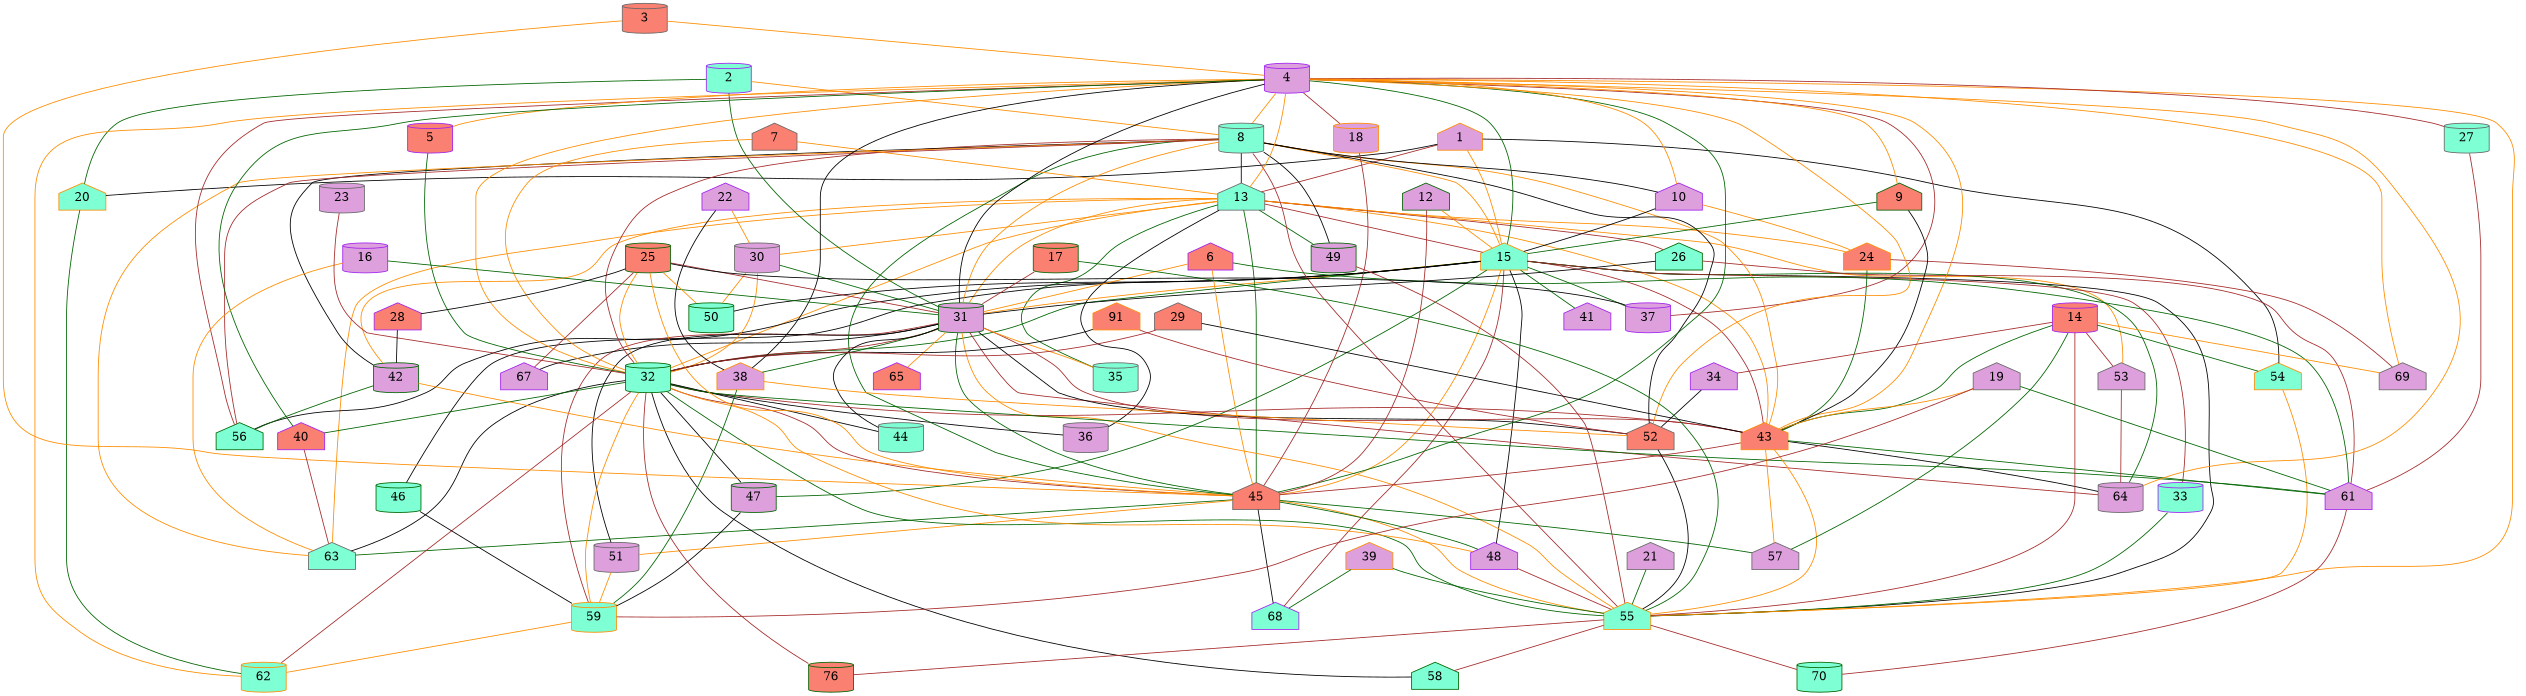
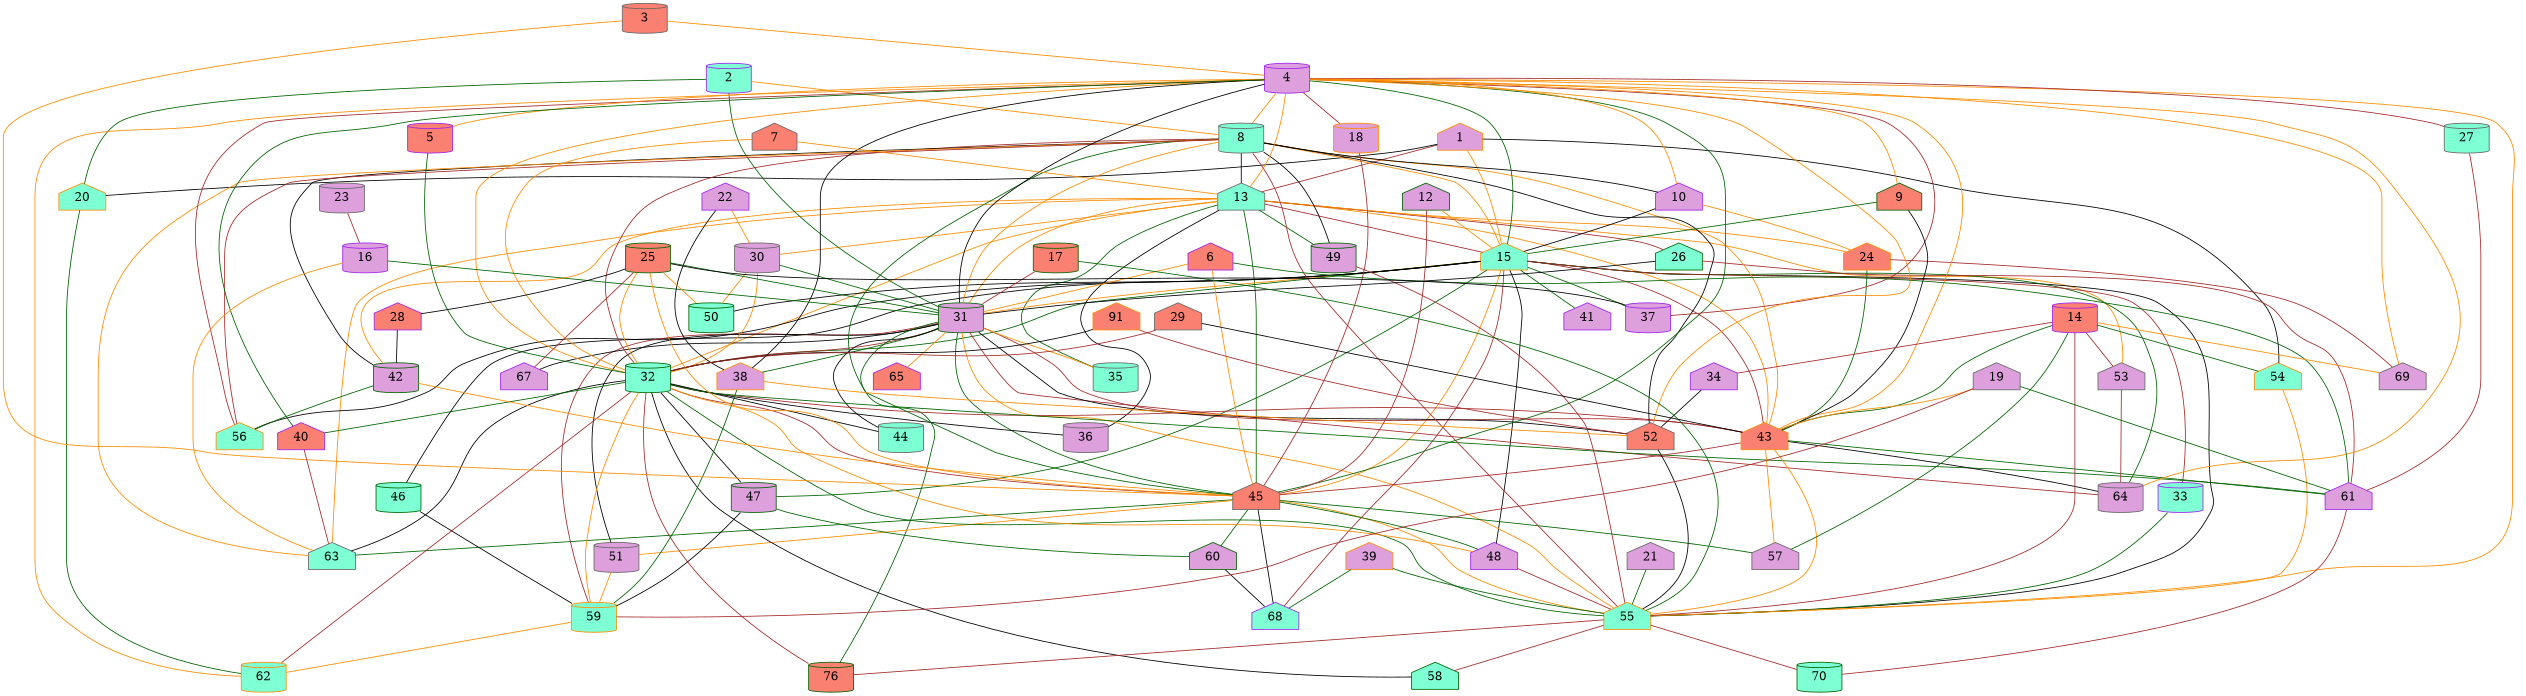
edge "25" -- "31": color brown -> darkgreen
edge "23" -- "32": now "23" -- "16"
node "56": color darkgreen -> darkorange
edge "31" -- "76": added
node "60": added
